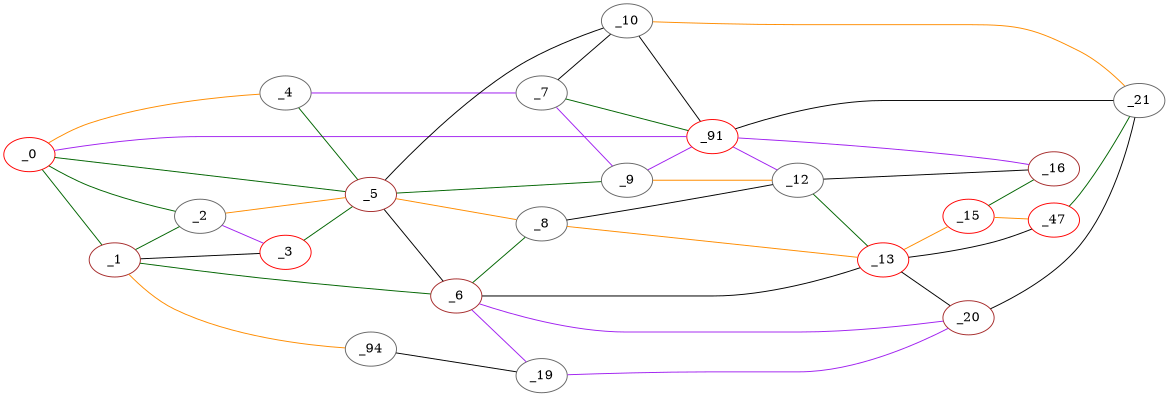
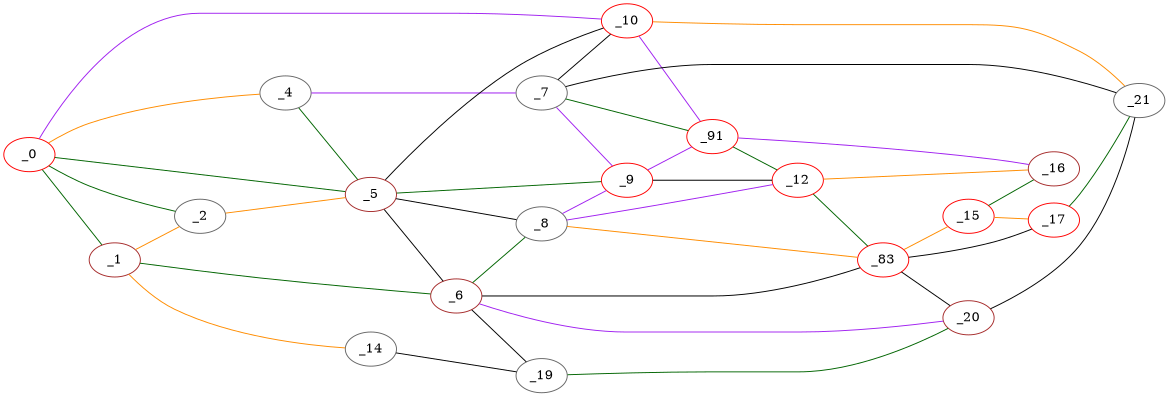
node "_10": color gray40 -> red
edge "_10" -- "_91": color black -> purple
edge "_21" -- "_91": now "_21" -- "_7"
edge "_91" -- "_0": now "_10" -- "_0"
edge "_91" -- "_12": color purple -> darkgreen
edge "_16" -- "_12": color black -> darkorange
node "_9": color gray40 -> red
edge "_9" -- "_12": color darkorange -> black
node "_12": color gray40 -> red
edge "_9" -- "_8": added
edge "_12" -- "_8": color black -> purple
edge "_5" -- "_8": color darkorange -> black
node "_47": label "_47" -> "_17"
edge "_2" -- "_1": color darkgreen -> darkorange
node "_3": removed
node "_13": label "_13" -> "_83"
edge "_6" -- "_19": color purple -> black
node "_94": label "_94" -> "_14"
edge "_20" -- "_19": color purple -> darkgreen
